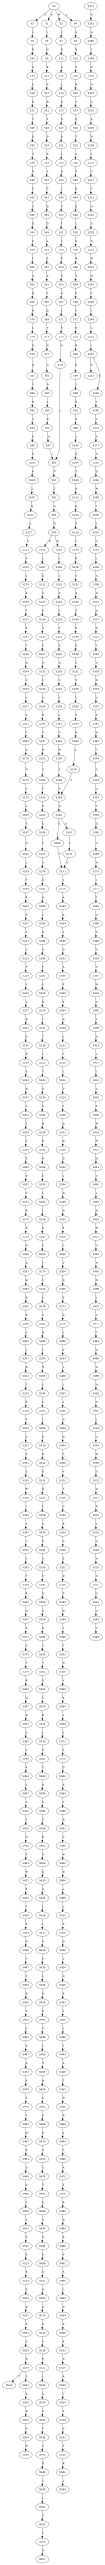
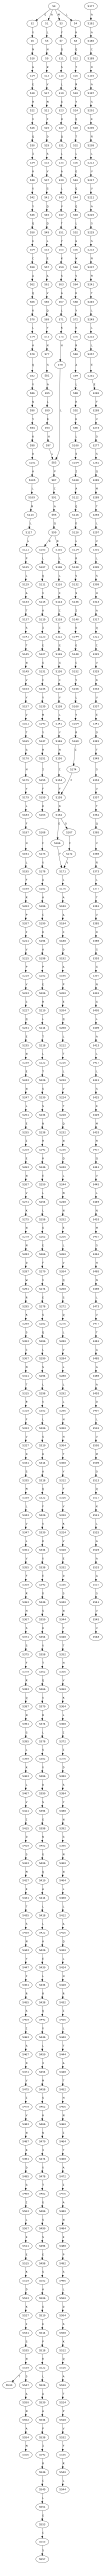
edge "S257" -> "S265": now "S261" -> "S265"
edge "S163" -> "S168": removed, label "E"
